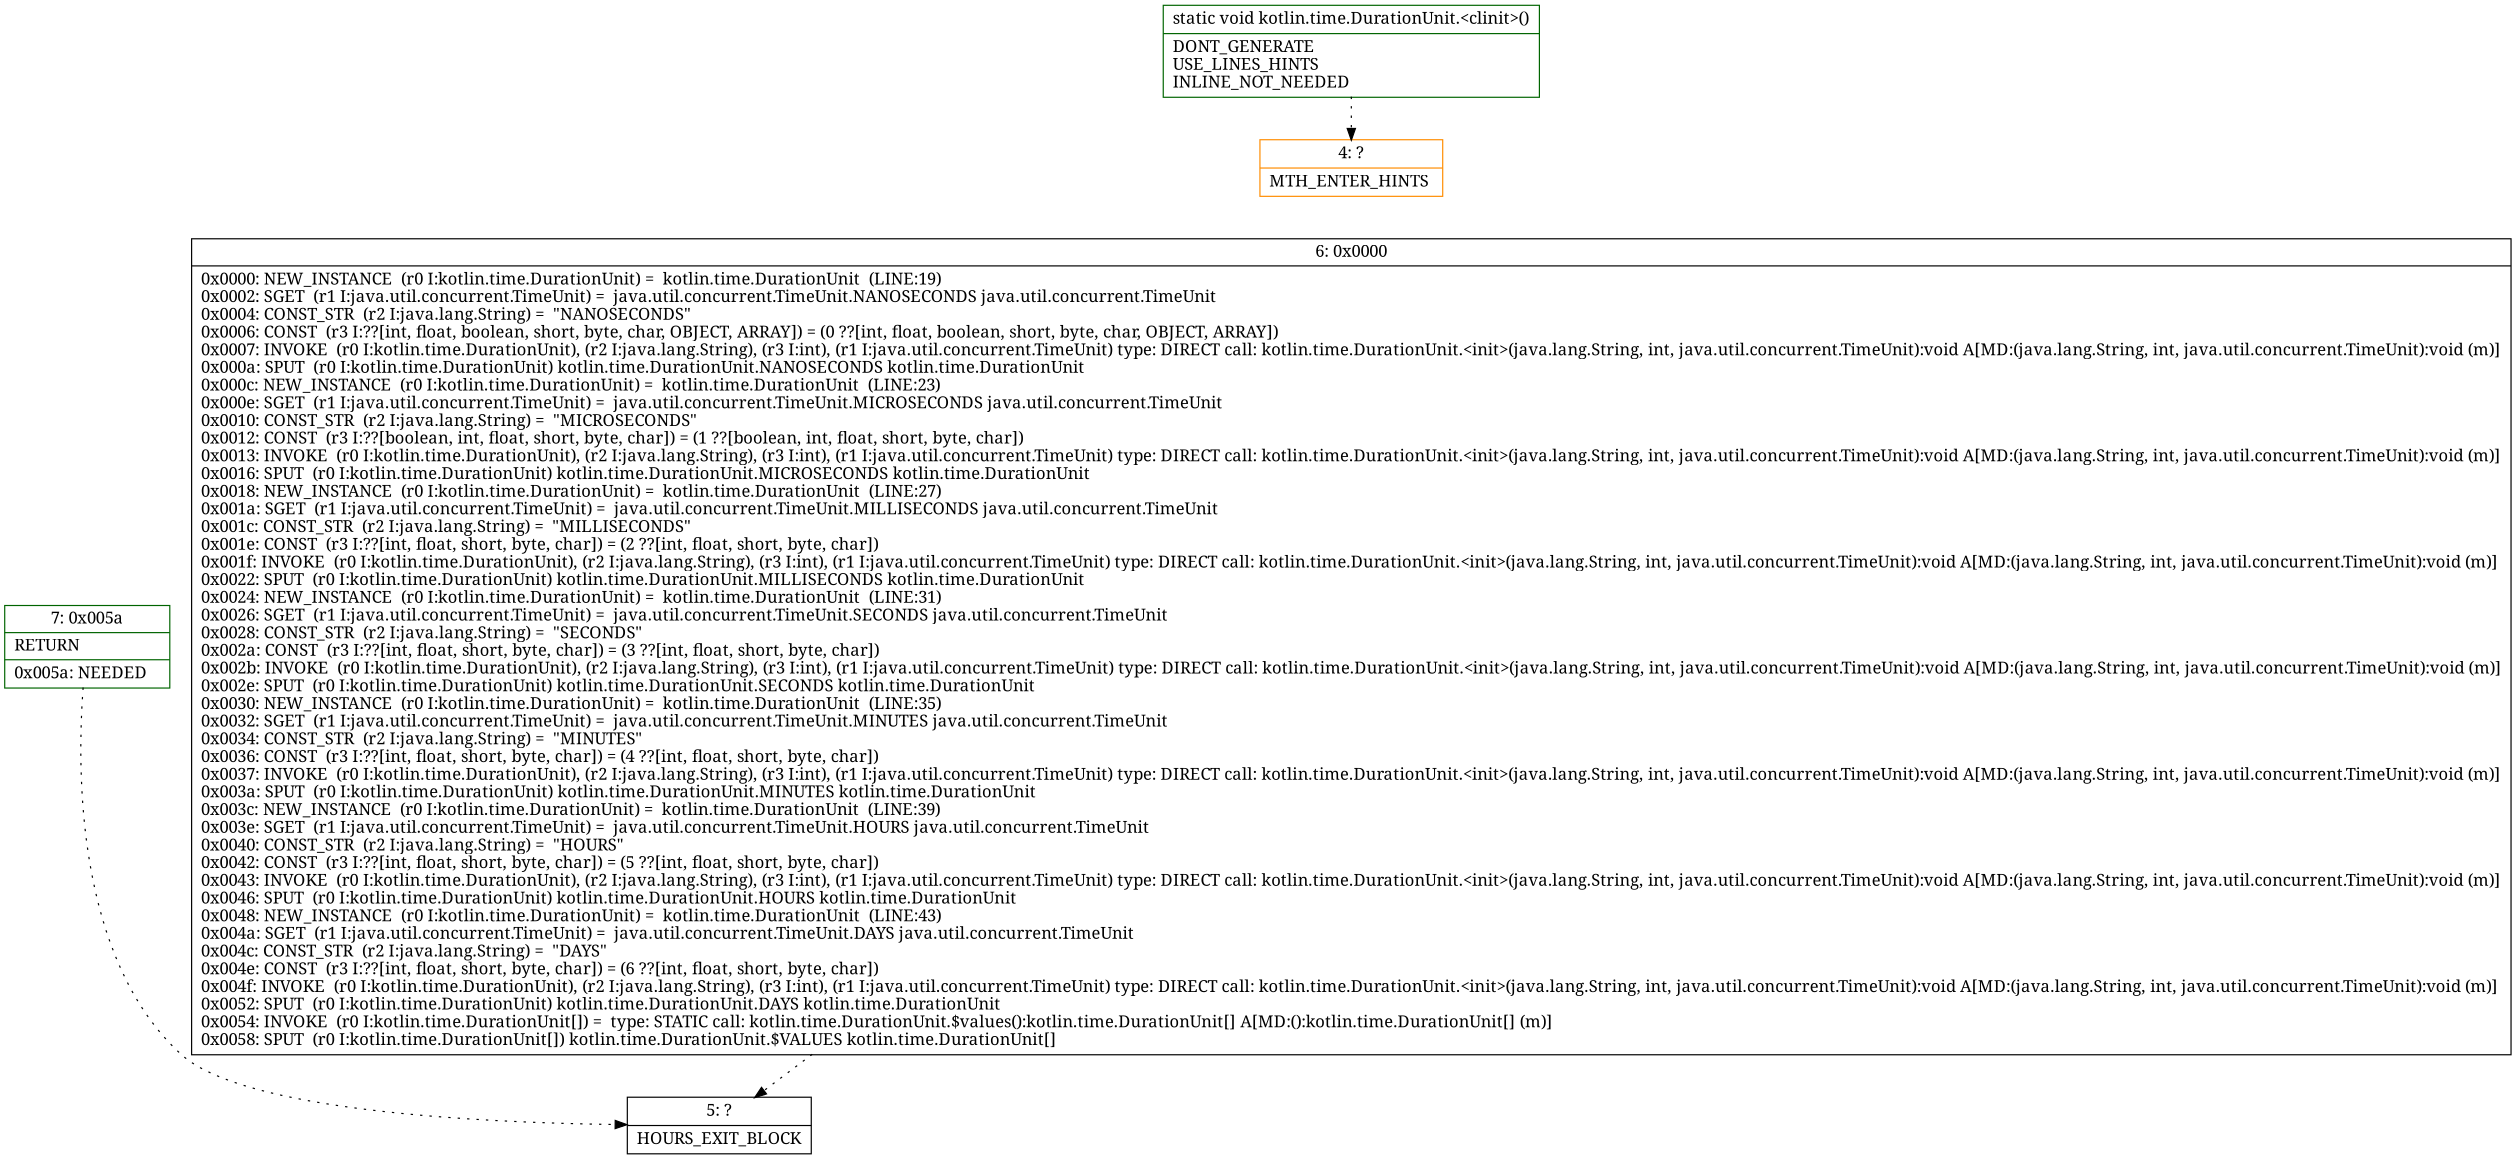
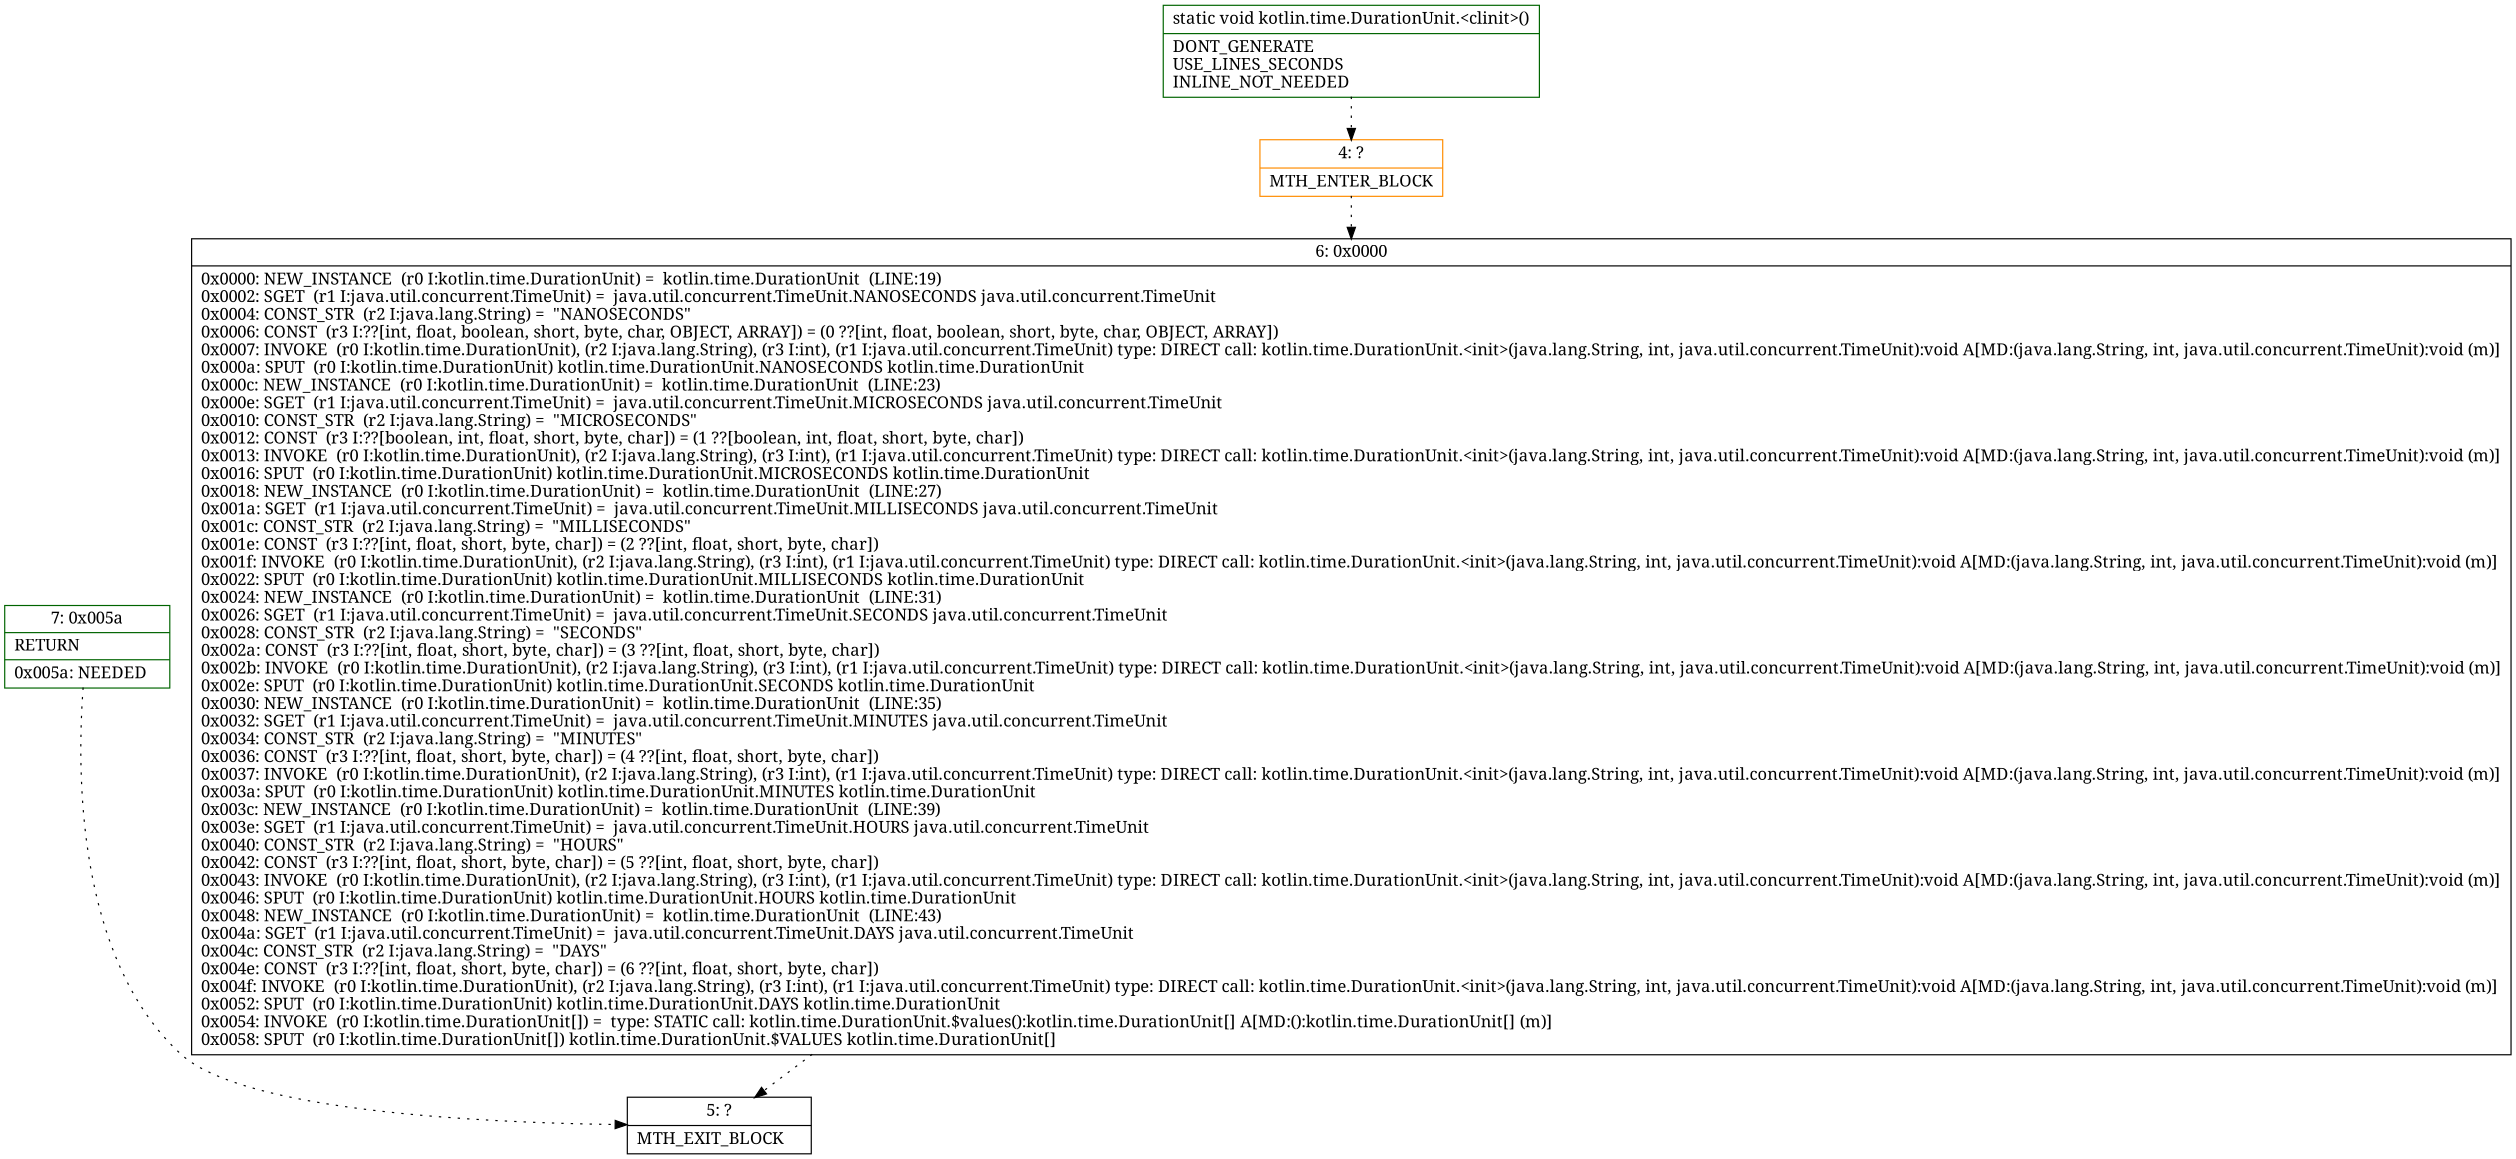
node "static void kotlin.time.DurationUnit.<clinit>()": text "USE_LINES_HINTS" -> "USE_LINES_SECONDS"
node "4: ?": text "MTH_ENTER_HINTS" -> "MTH_ENTER_BLOCK"
edge "4: ?" -> "6: 0x0000": added
node "5: ?": text "HOURS_EXIT_BLOCK" -> "MTH_EXIT_BLOCK"
